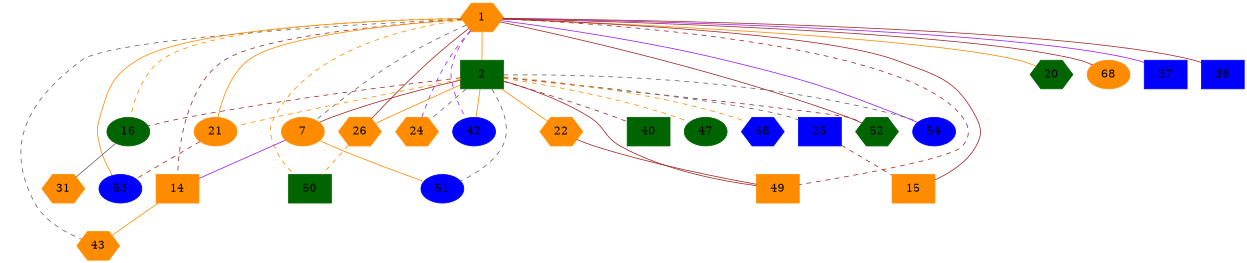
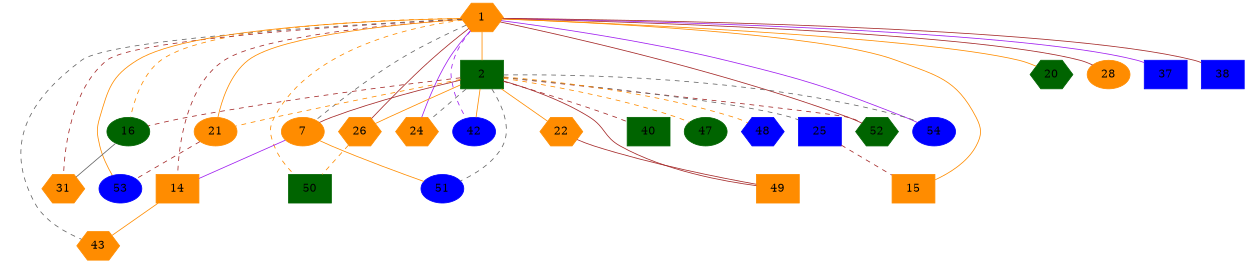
edge "1" -- "15": color brown -> darkorange
edge "1" -- "49": now "1" -- "31"
edge "1" -- "24": style dashed -> solid
node "68": label "68" -> "28"
